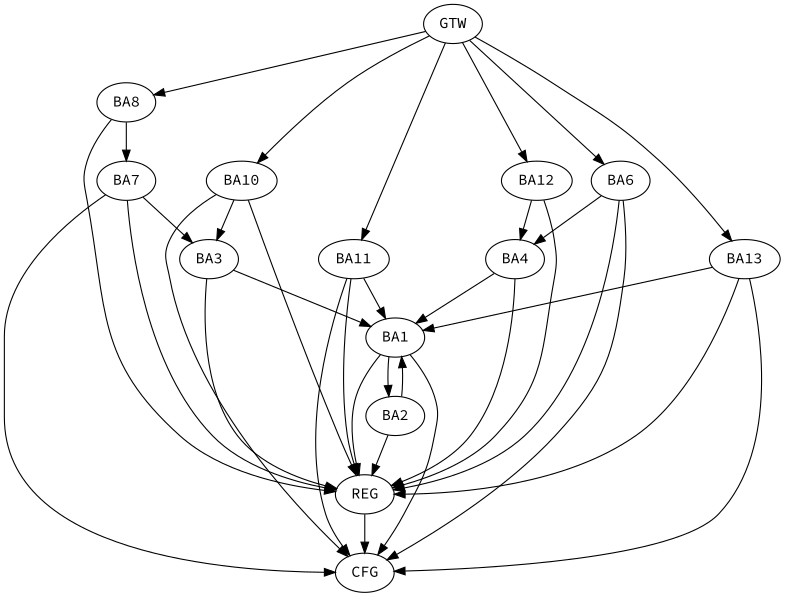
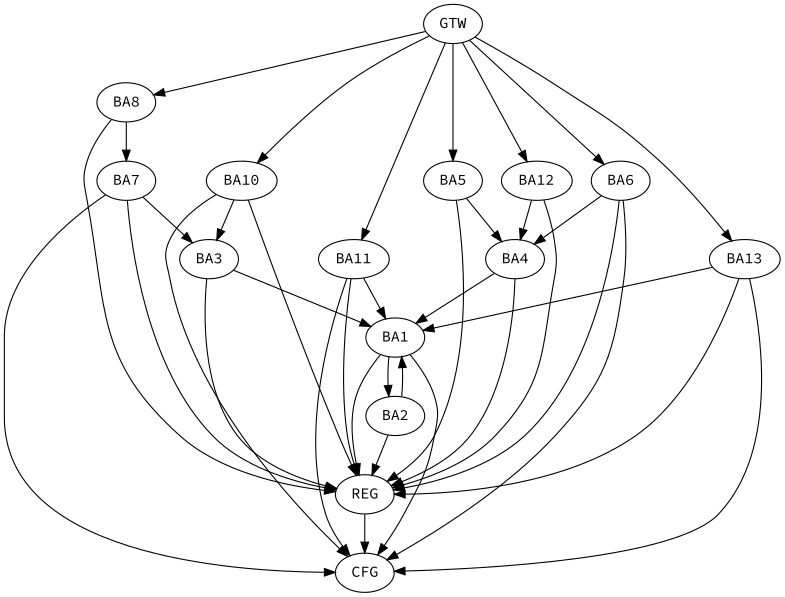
node "BA5": added
